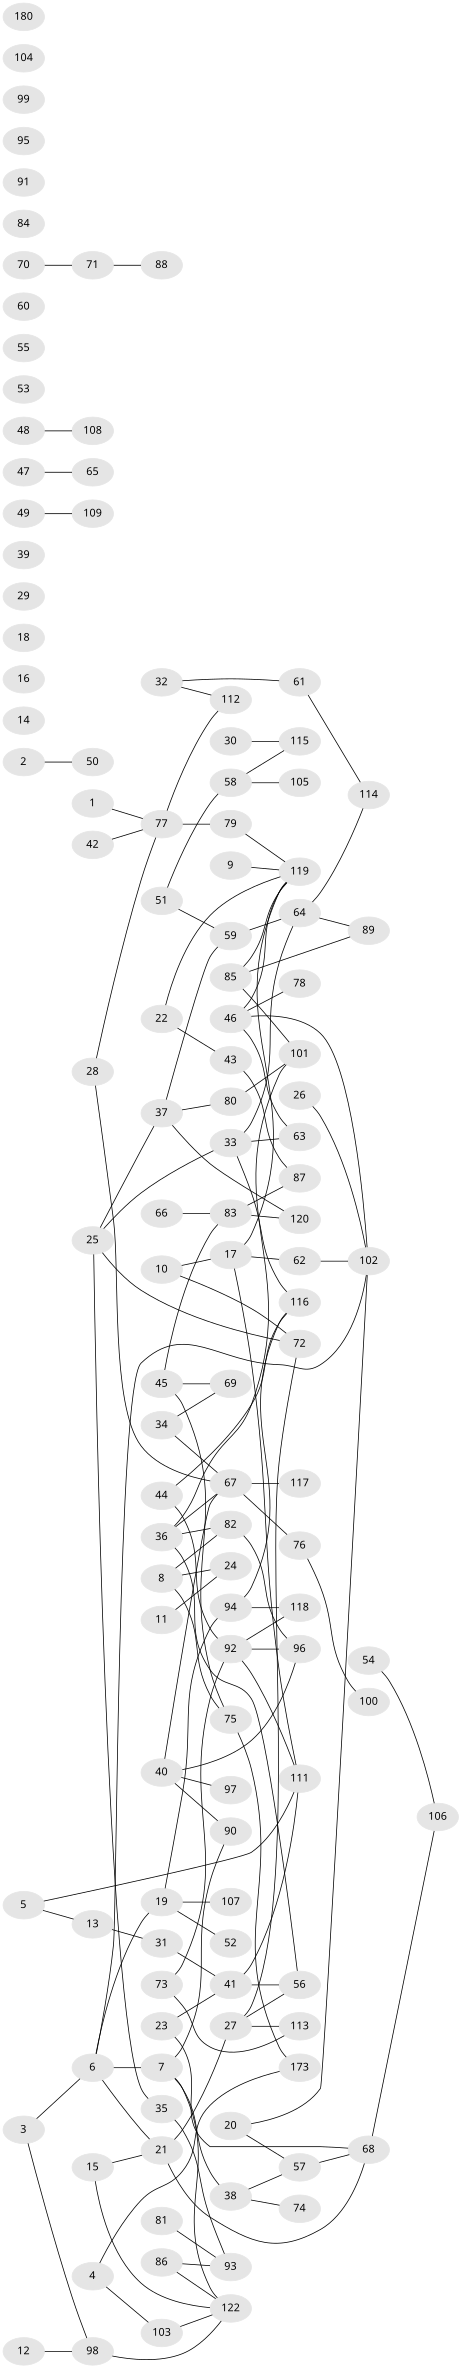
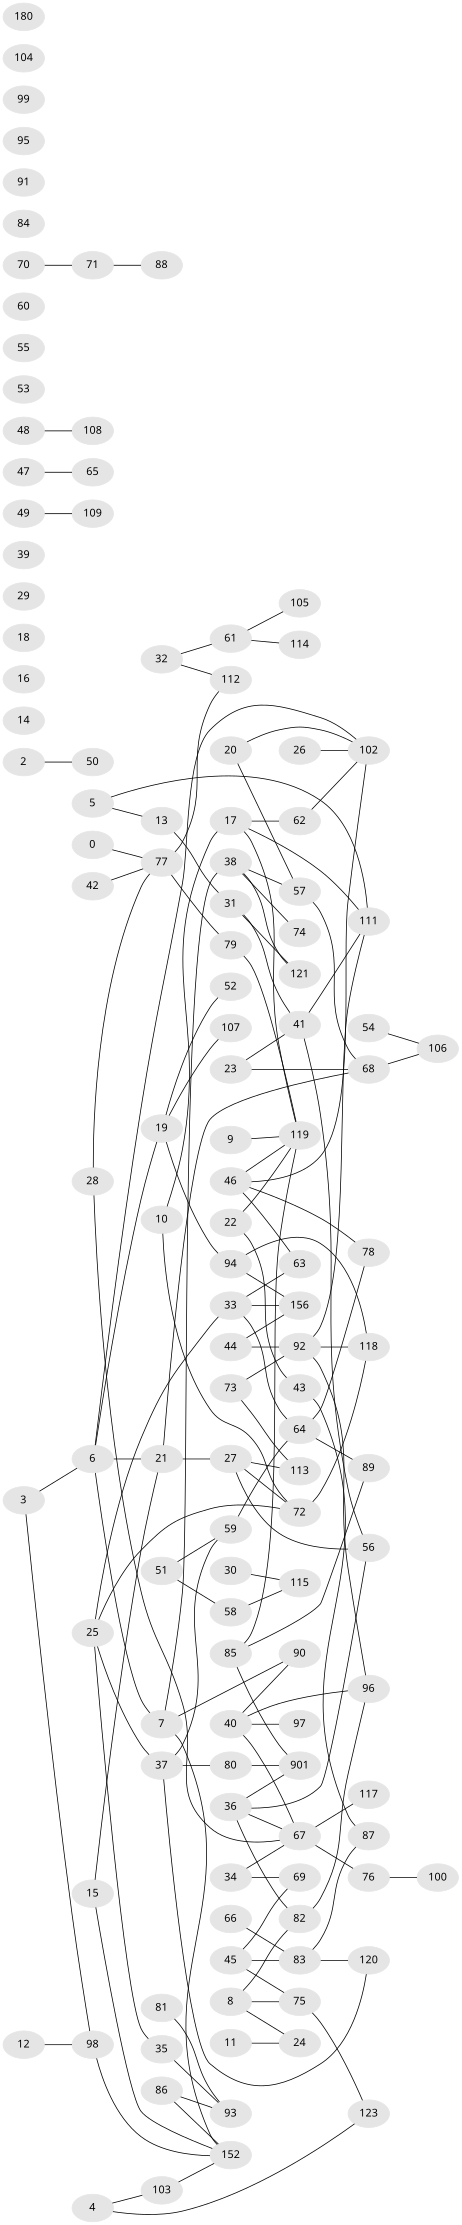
edge "58" -- "105": now "61" -- "105"
node "1": label "1" -> "0"
edge "114" -- "64": now "78" -- "64"
node "121": added
node "101": label "101" -> "901"
node "116": label "116" -> "156"
edge "118" -- "72": added
node "173": label "173" -> "123"
node "122": label "122" -> "152"
